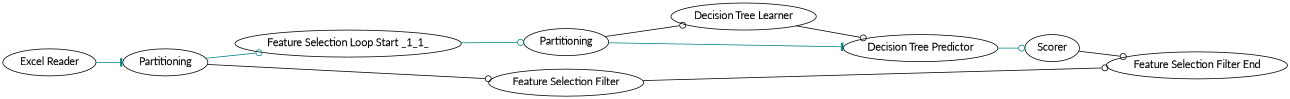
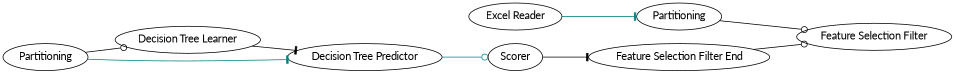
edge "Decision Tree Learner" -> "Decision Tree Predictor": arrowhead odot -> tee
node "Feature Selection Loop Start _1_1_": removed
edge "Scorer" -> "Feature Selection Filter End": arrowhead odot -> tee
edge "Feature Selection Filter" -> "Feature Selection Filter End": reversed
